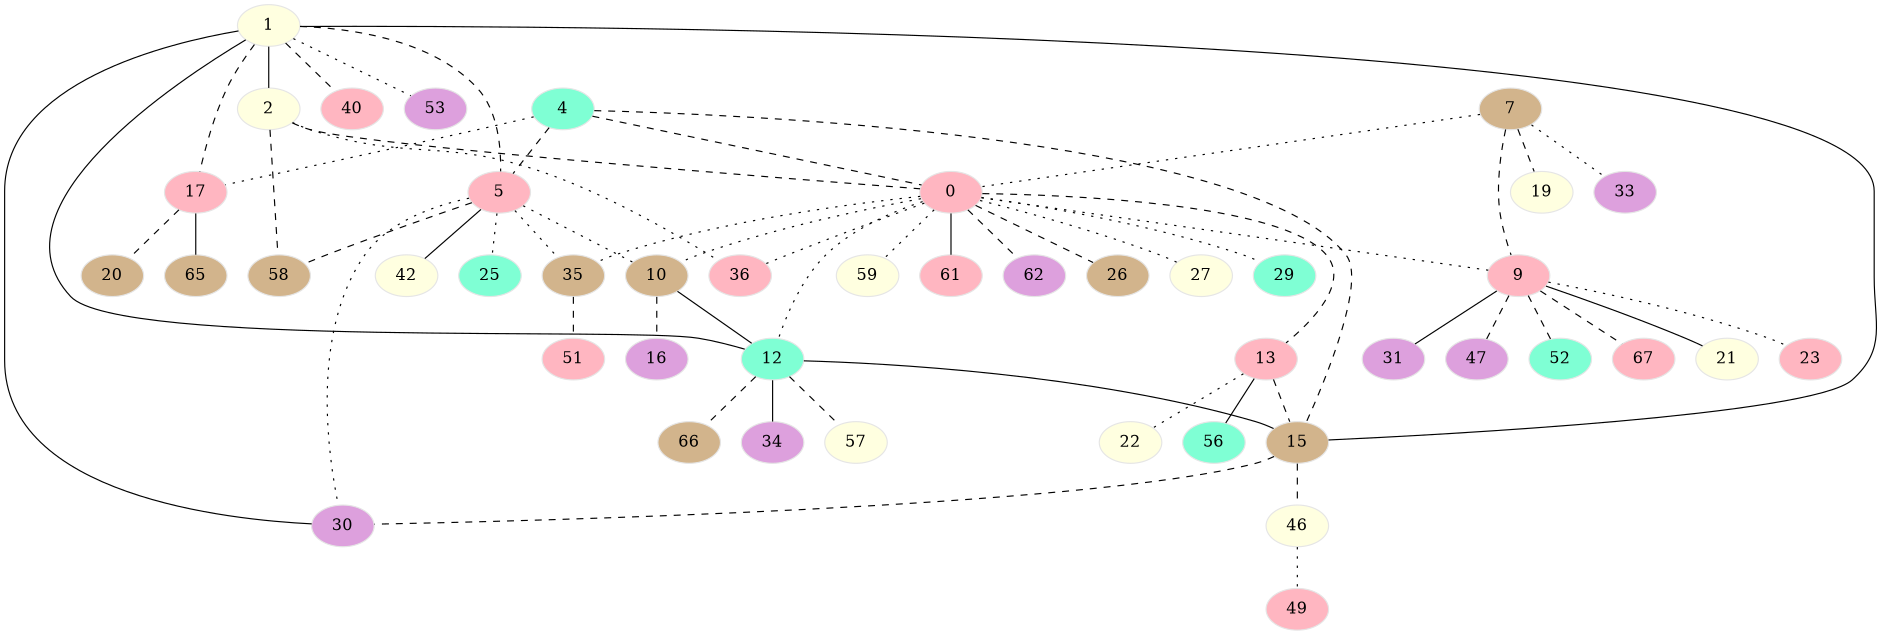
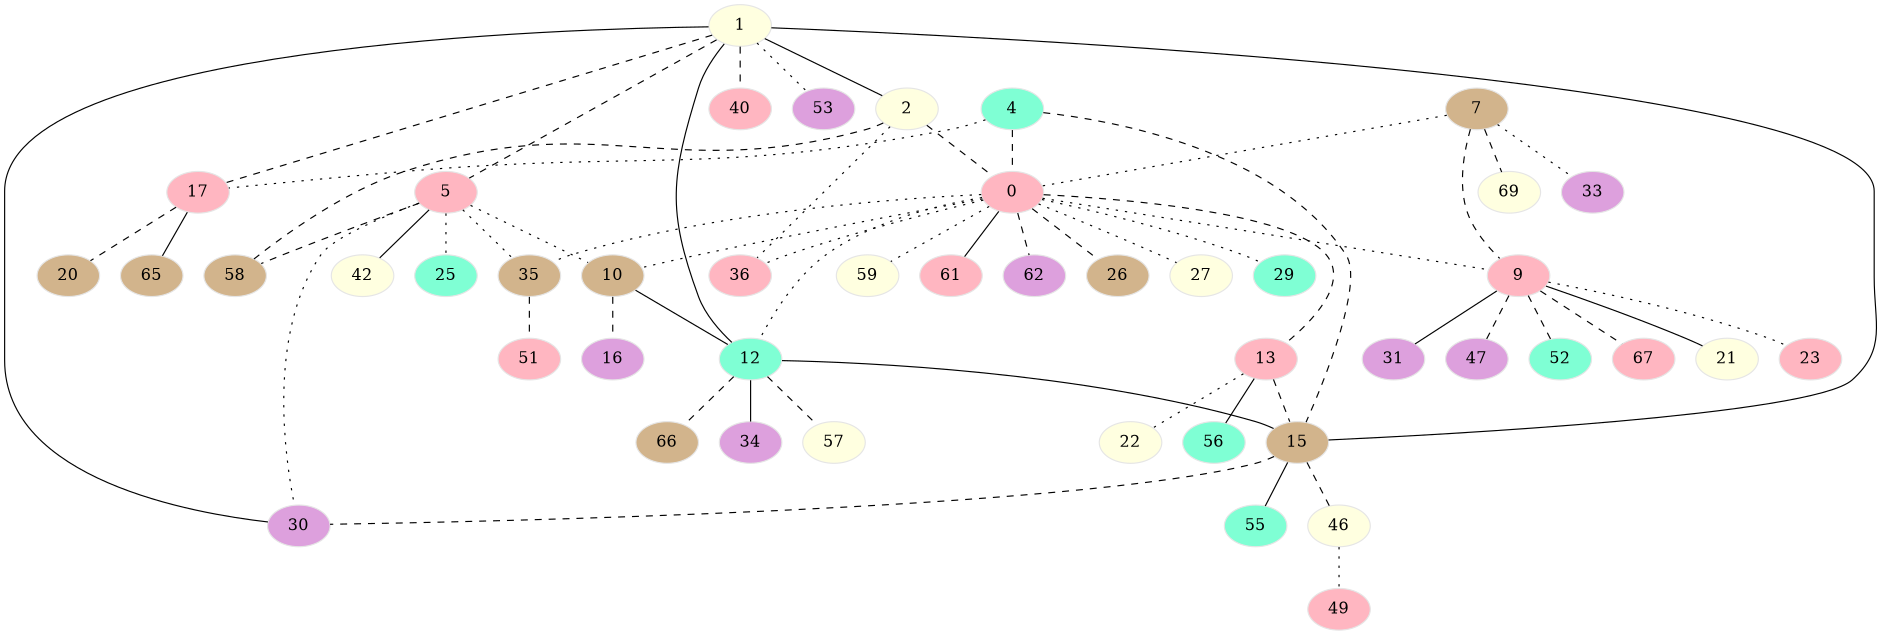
edge "4" -- "5": removed
node "19": label "19" -> "69"
node "55": added
